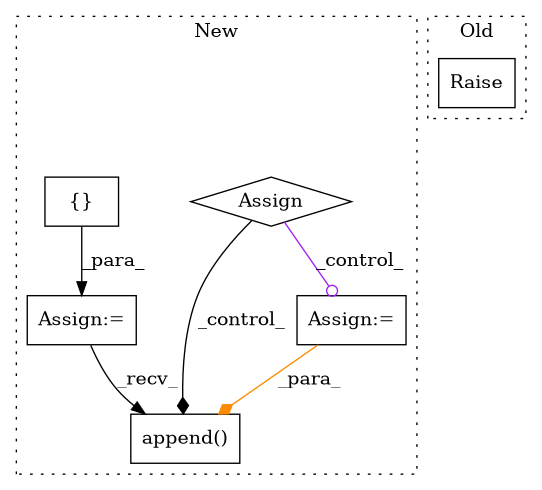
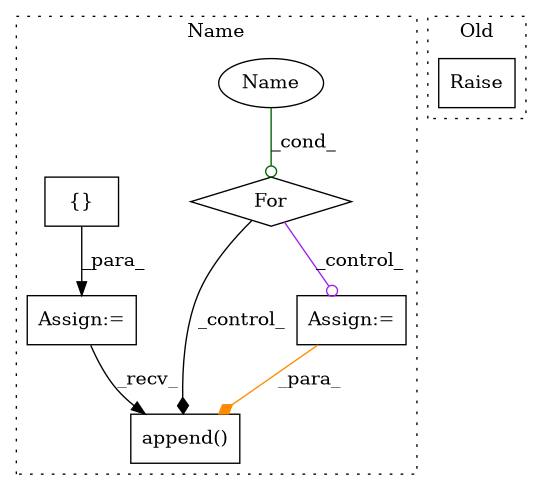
cluster "New": label "New" -> "Name"
node "Name": added
node "Assign": label "Assign" -> "For"
